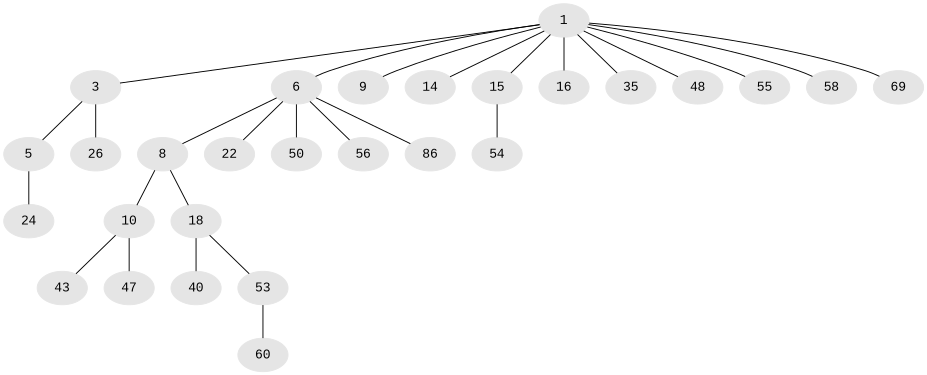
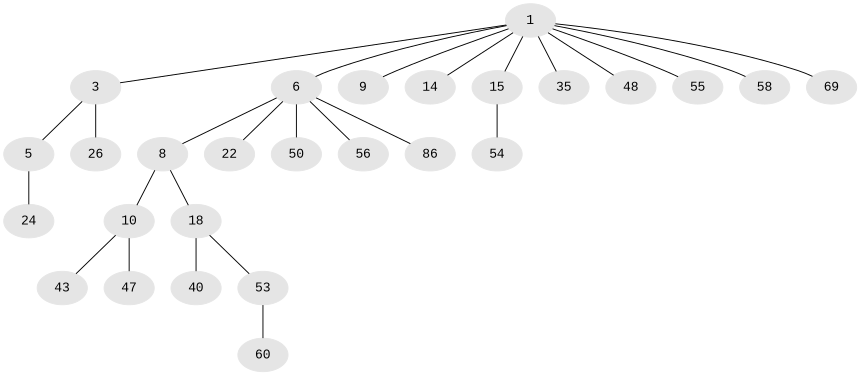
node "16": removed
